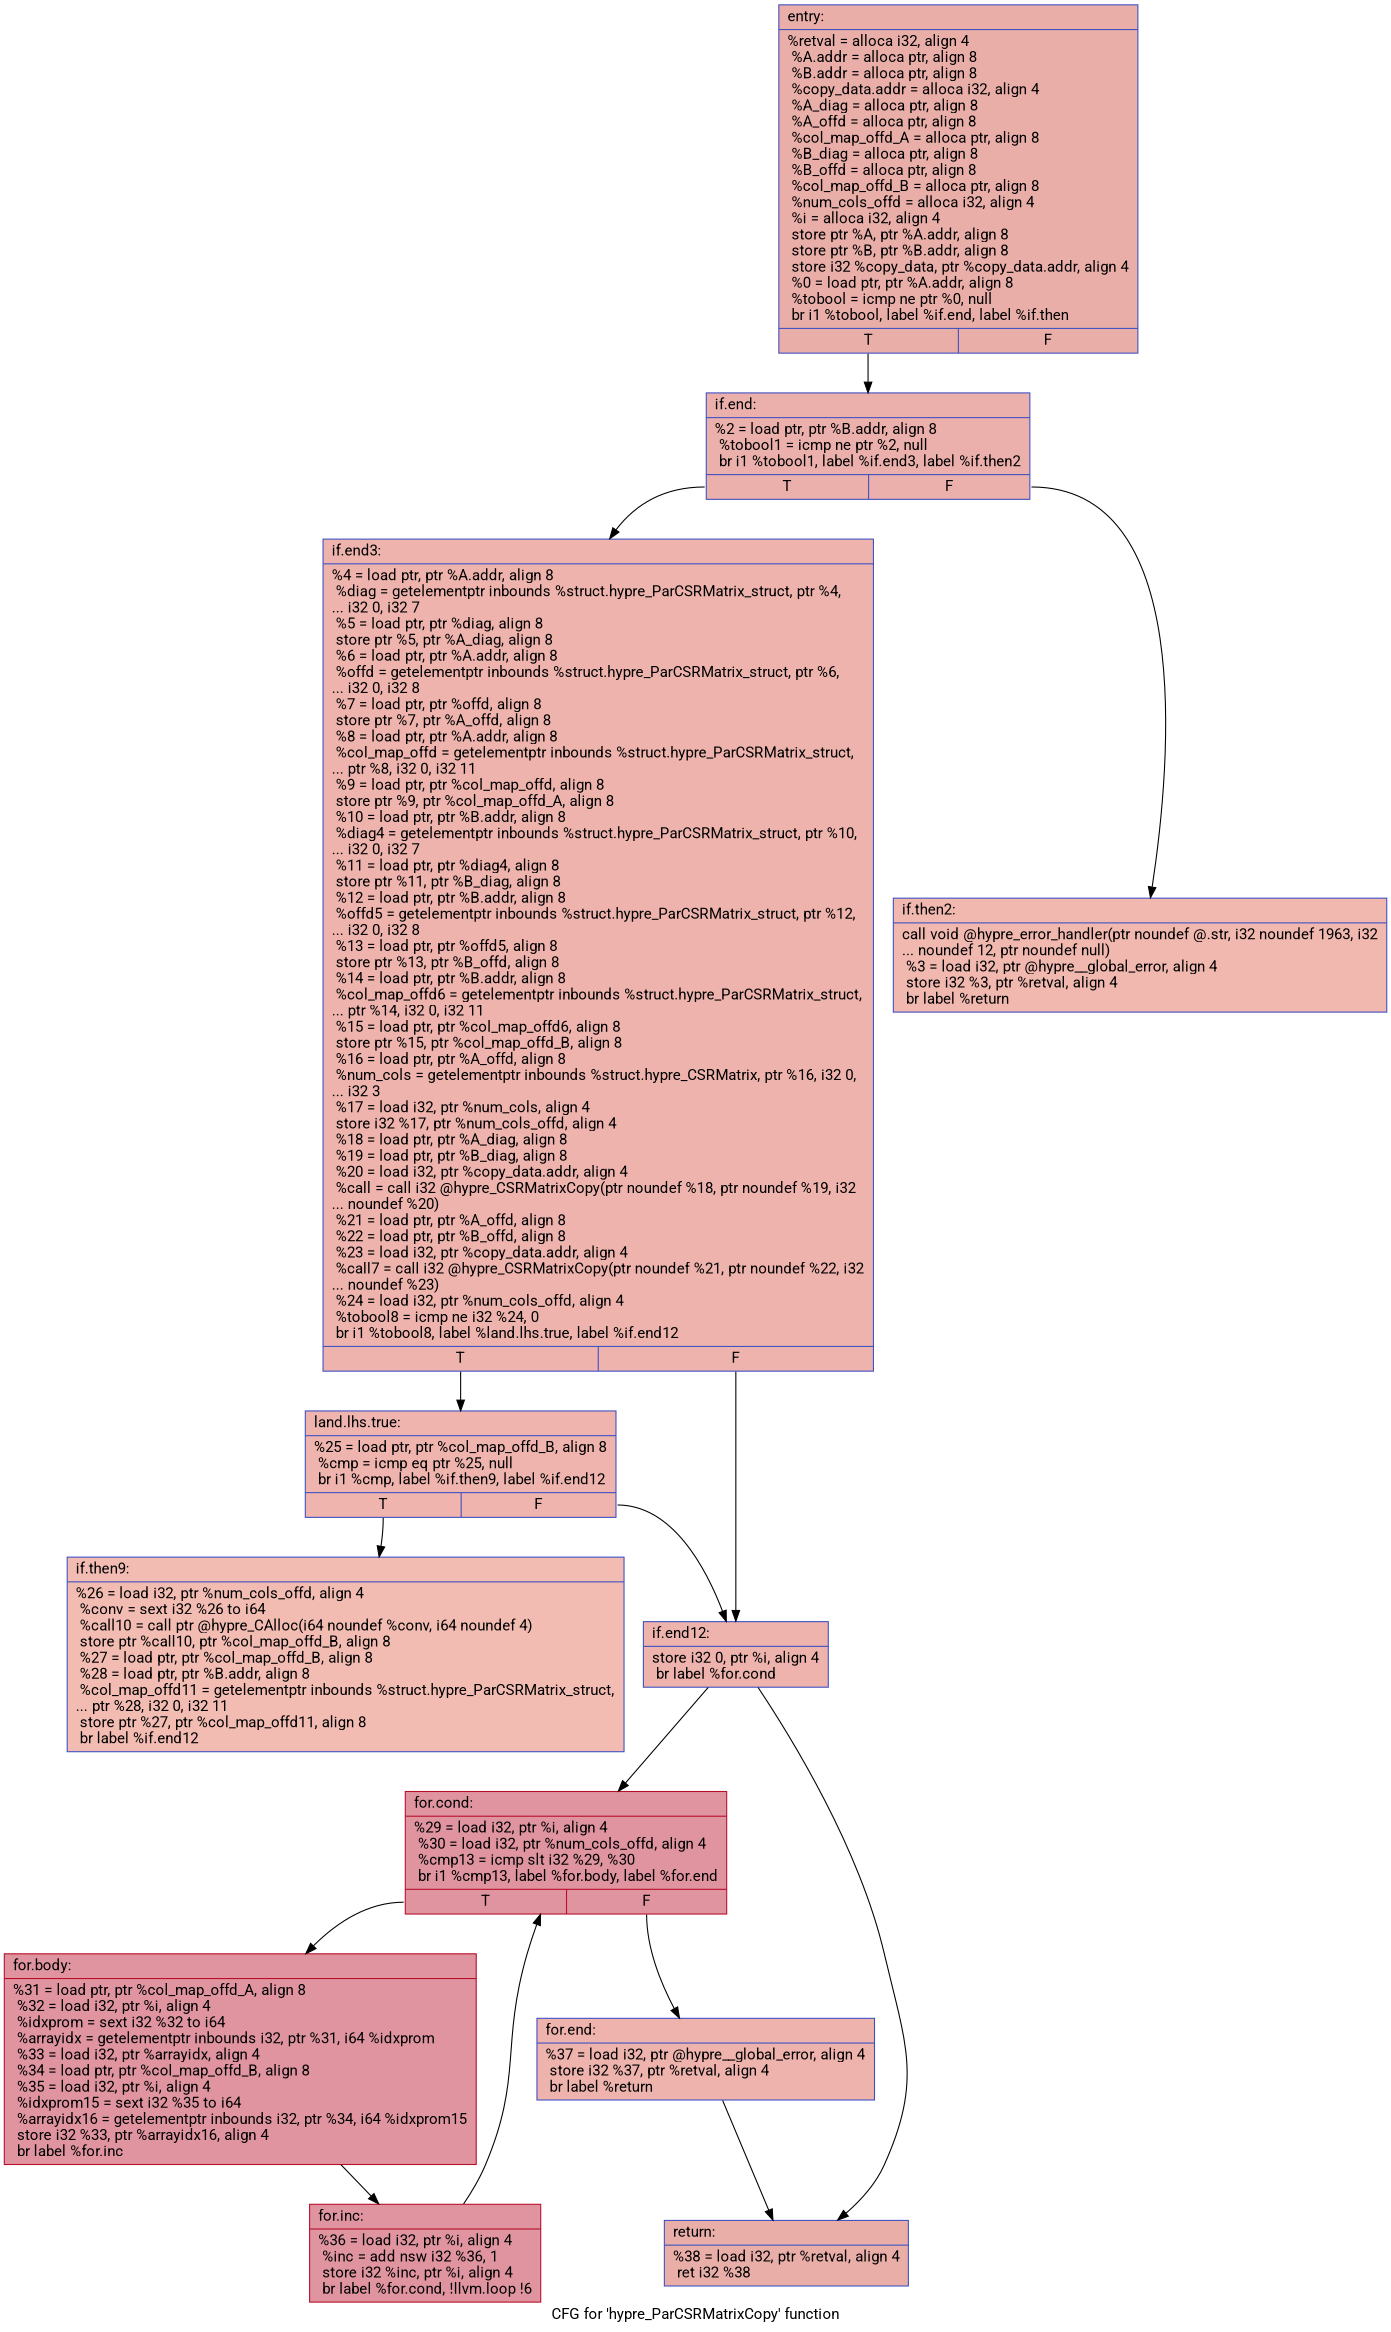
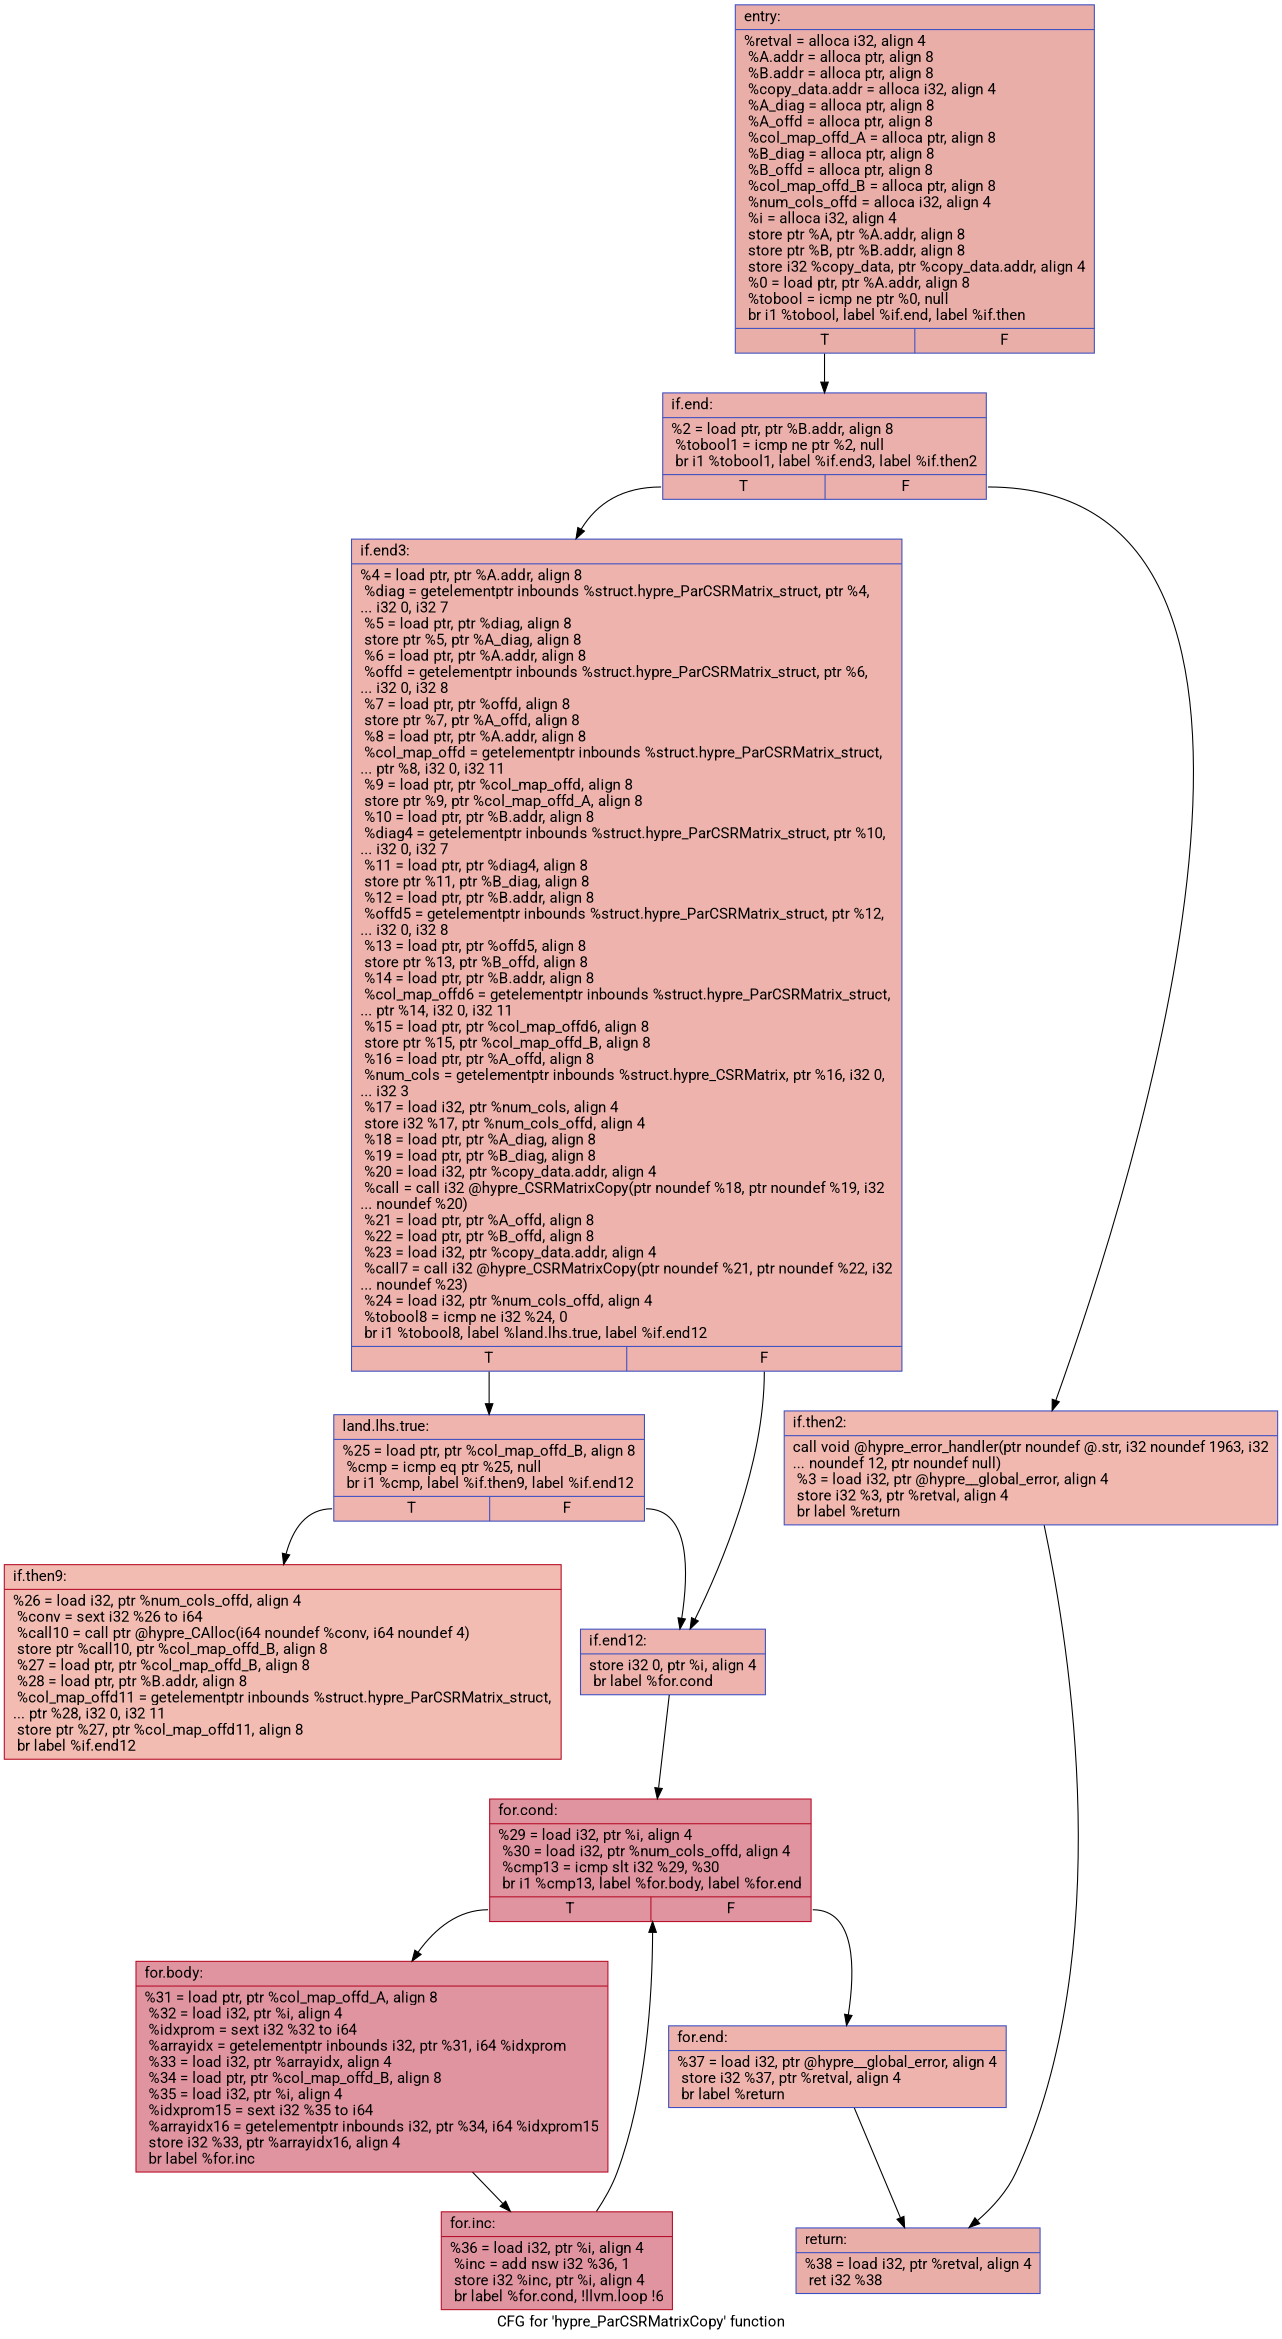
node "if.then9:": color #3d50c3ff -> #b70d28ff
edge "if.end12:" -> "return:": now "if.then2:" -> "return:"
